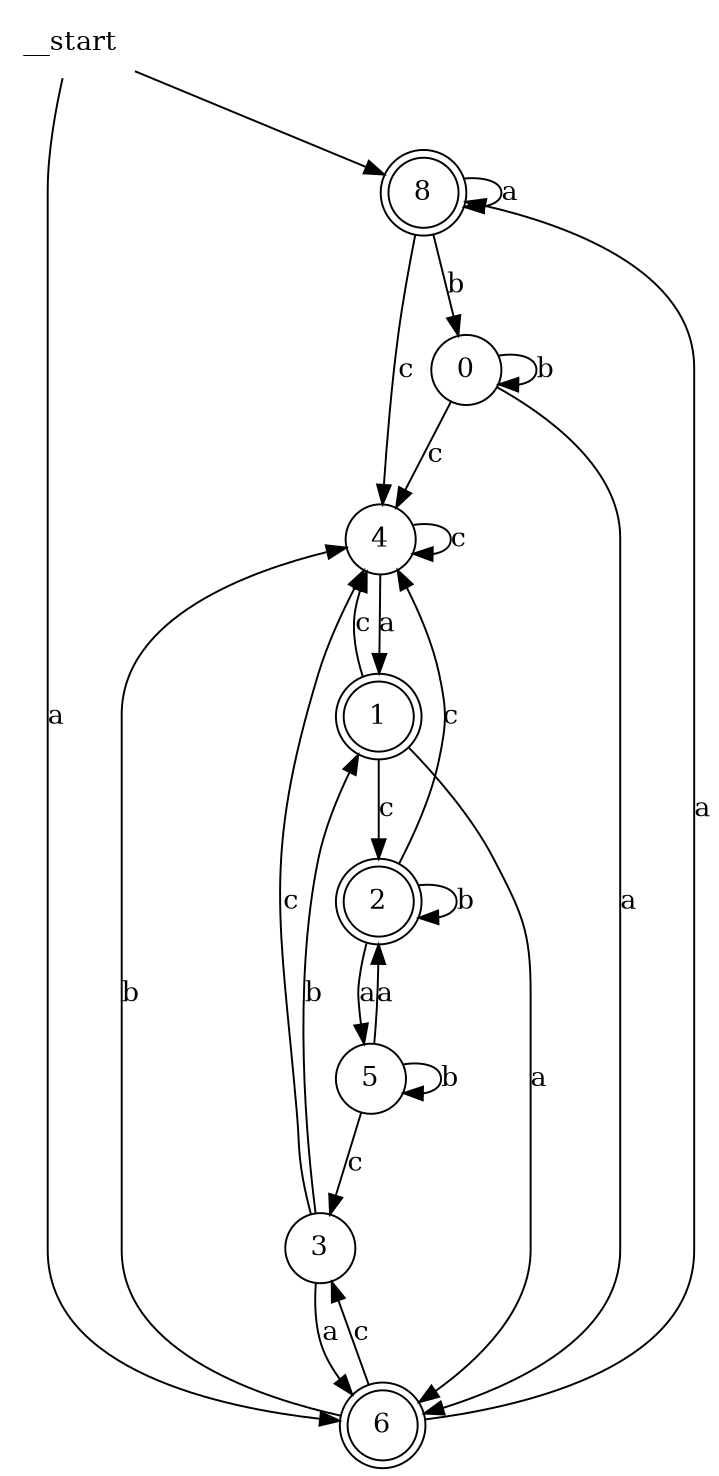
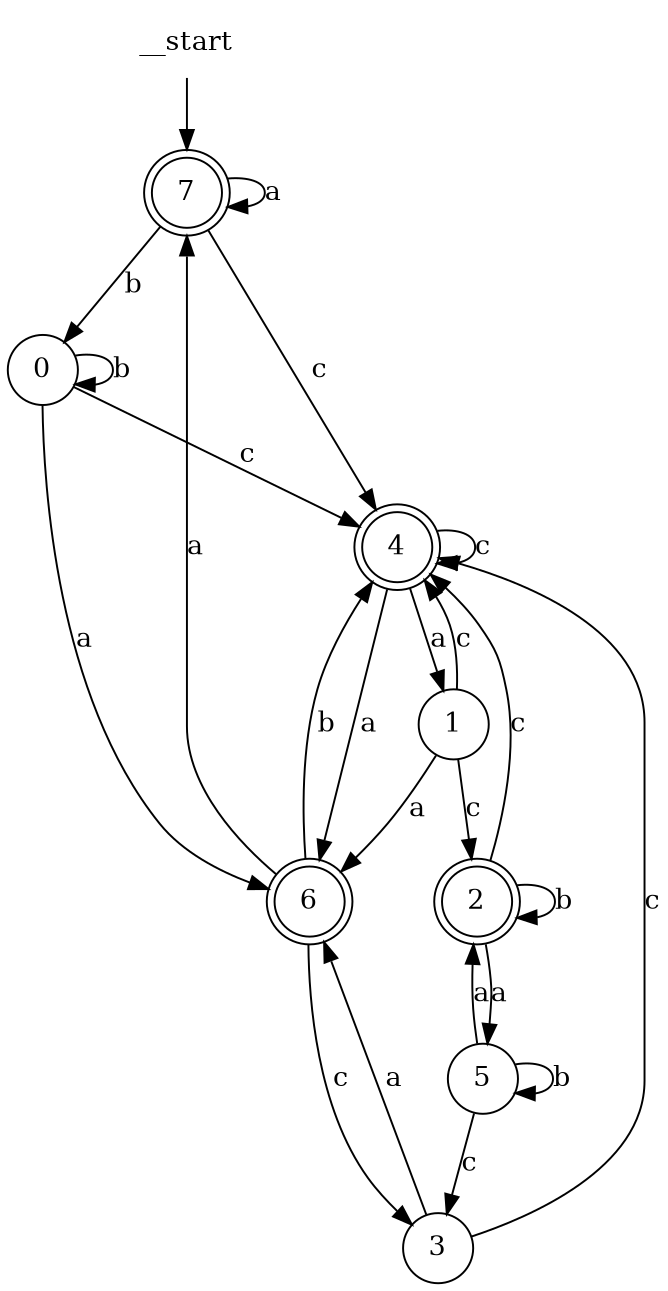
node "8": label "8" -> "7"
node "4": shape circle -> doublecircle
node "1": shape doublecircle -> circle
edge "__start" -> "6": now "4" -> "6"
edge "3" -> "1": removed, label "b"
